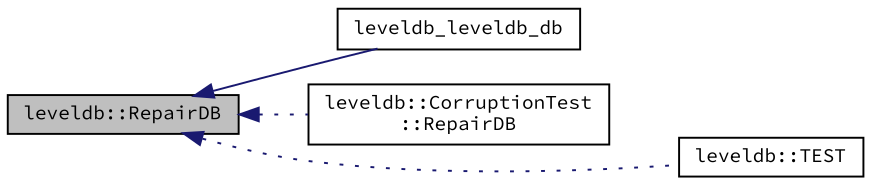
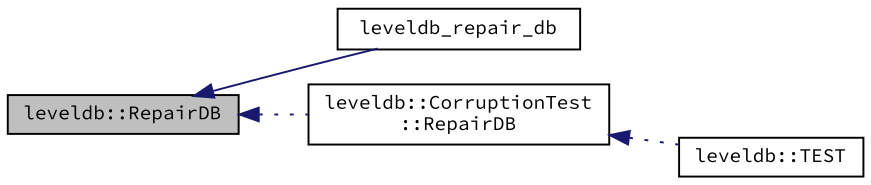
node "leveldb_leveldb_db": label "leveldb_leveldb_db" -> "leveldb_repair_db"
edge "leveldb::TEST" -> "leveldb::RepairDB": now "leveldb::TEST" -> "leveldb::CorruptionTest ::RepairDB"
